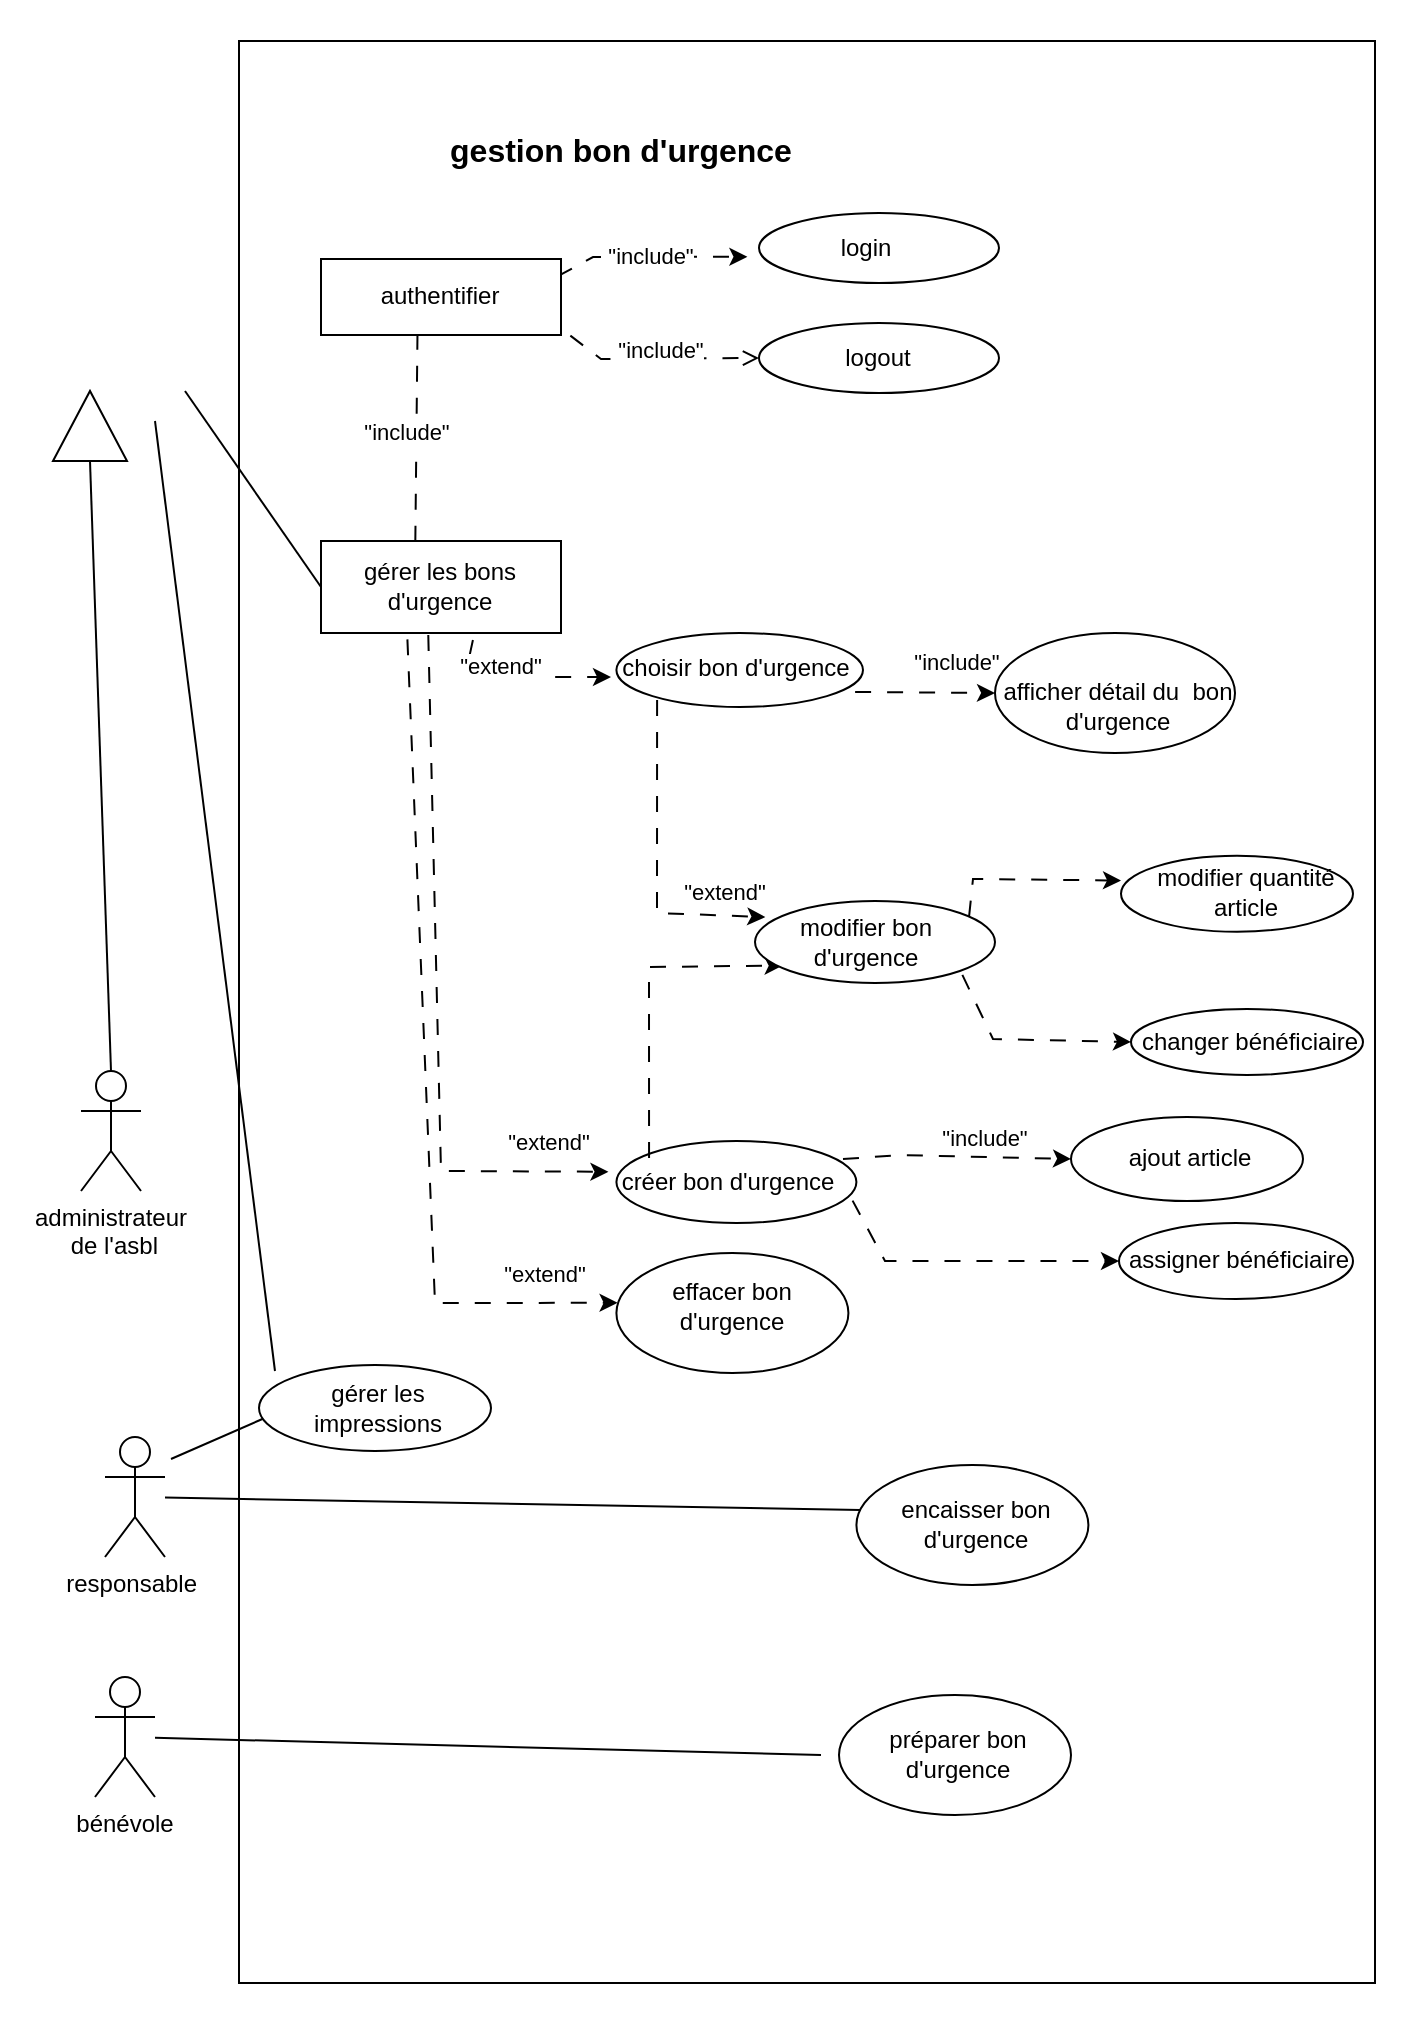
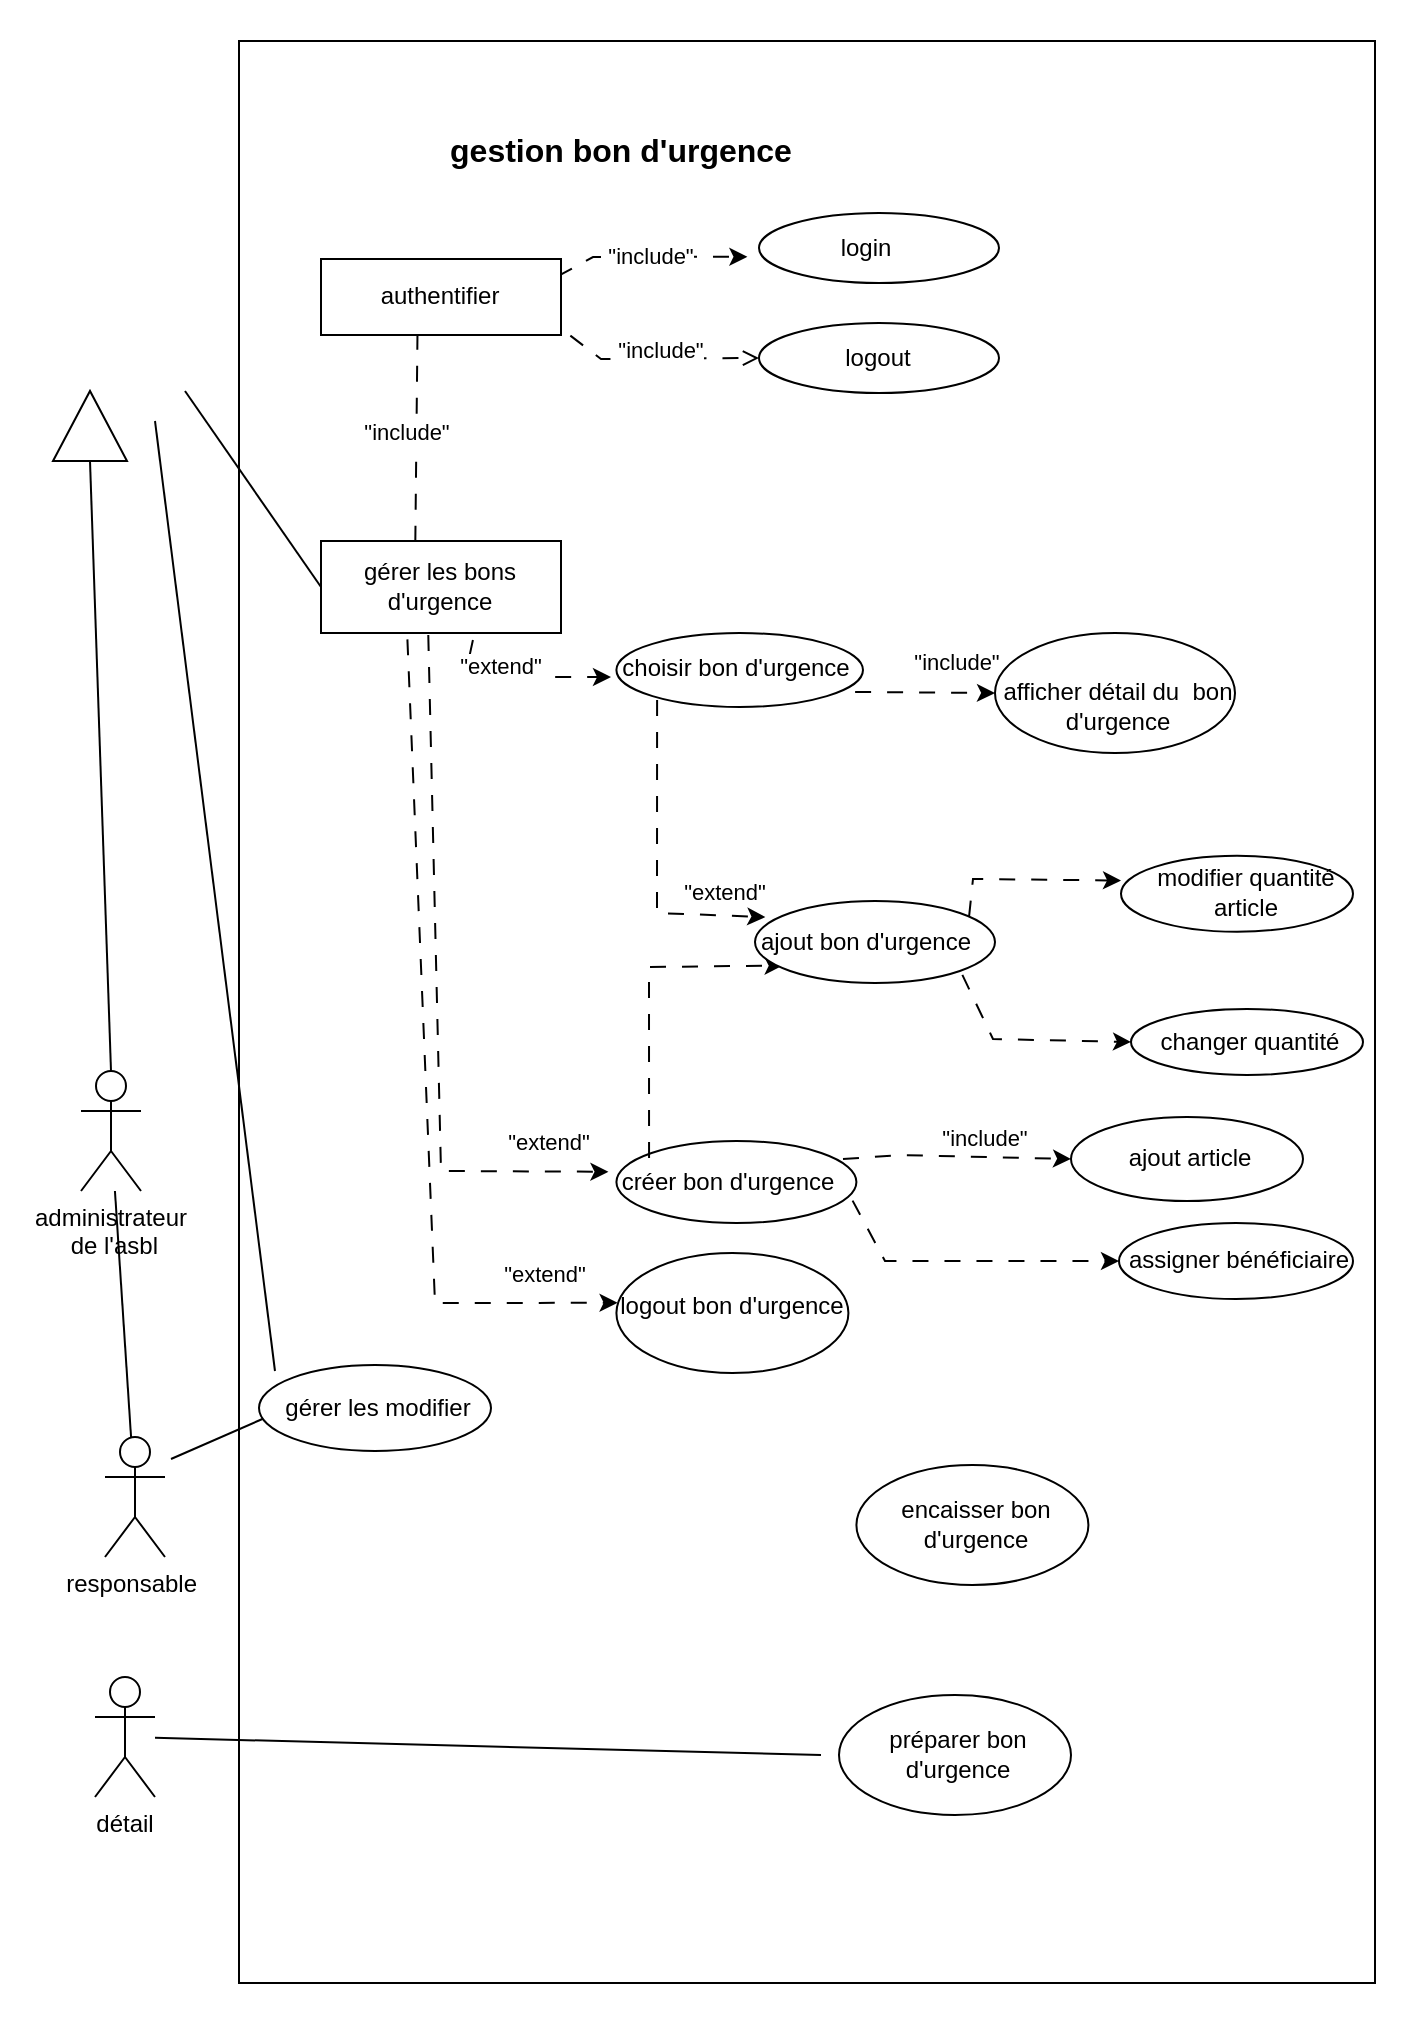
node "modifier bon d'urgence": label "modifier bon d'urgence" -> "ajout bon d'urgence"
node "changer bénéficiaire": label "changer bénéficiaire" -> "changer quantité"
node "effacer bon d'urgence": label "effacer bon d'urgence" -> "logout bon d'urgence"
node "gérer les impressions": label "gérer les impressions" -> "gérer les modifier"
edge "responsable" -- "encaisser bon d'urgence": now "responsable" -- "administrateur de l'asbl"
node "bénévole": label "bénévole" -> "détail"
